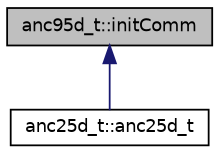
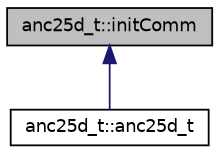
node "anc95d_t::initComm": label "anc95d_t::initComm" -> "anc25d_t::initComm"
